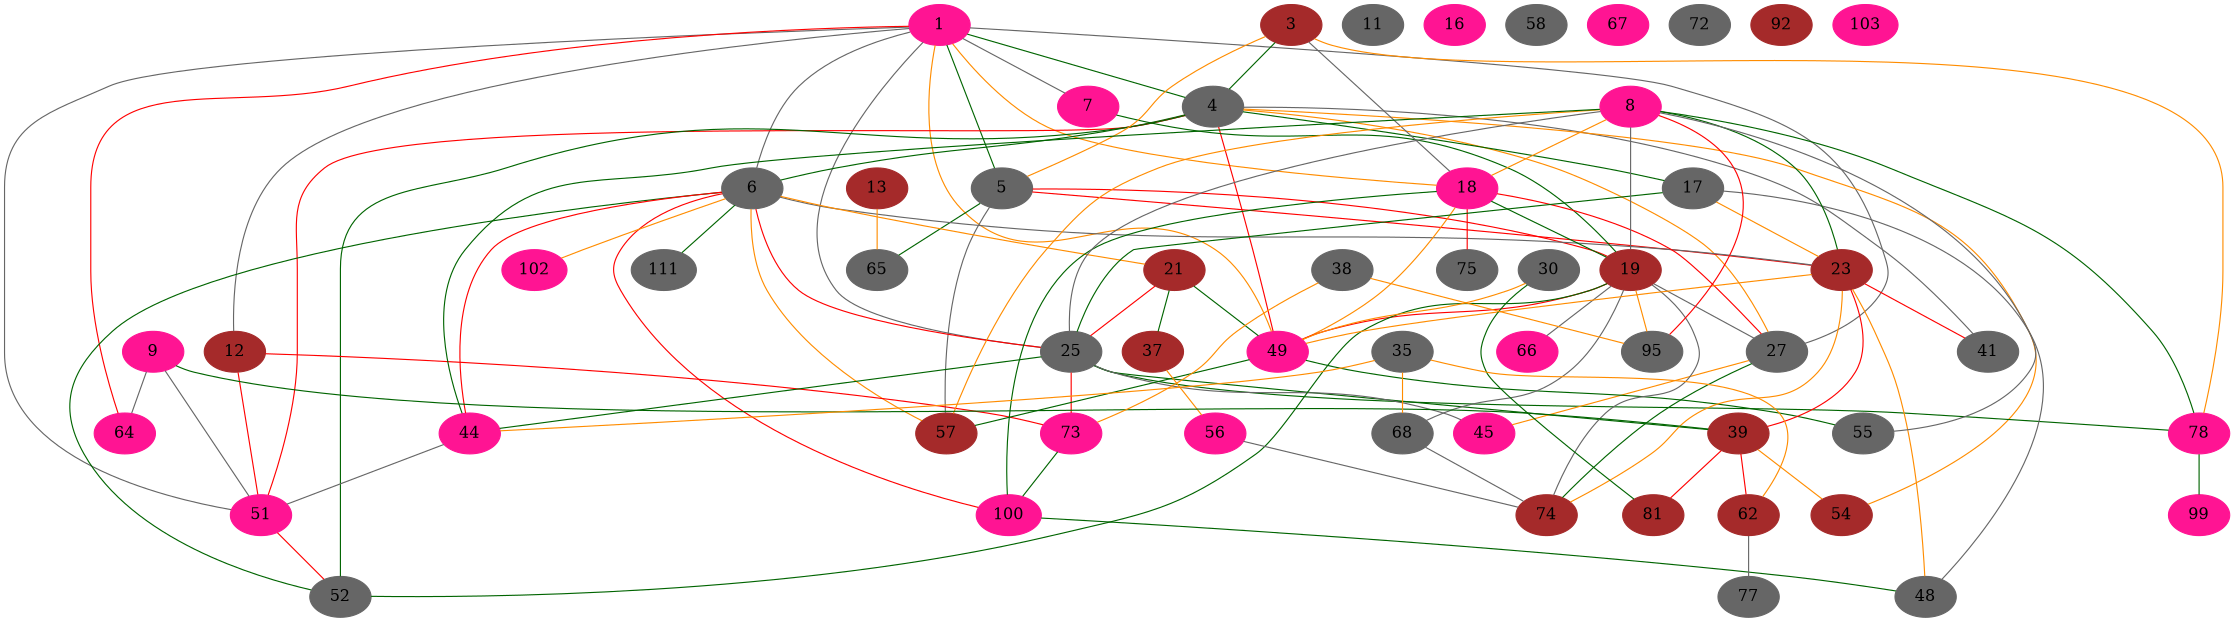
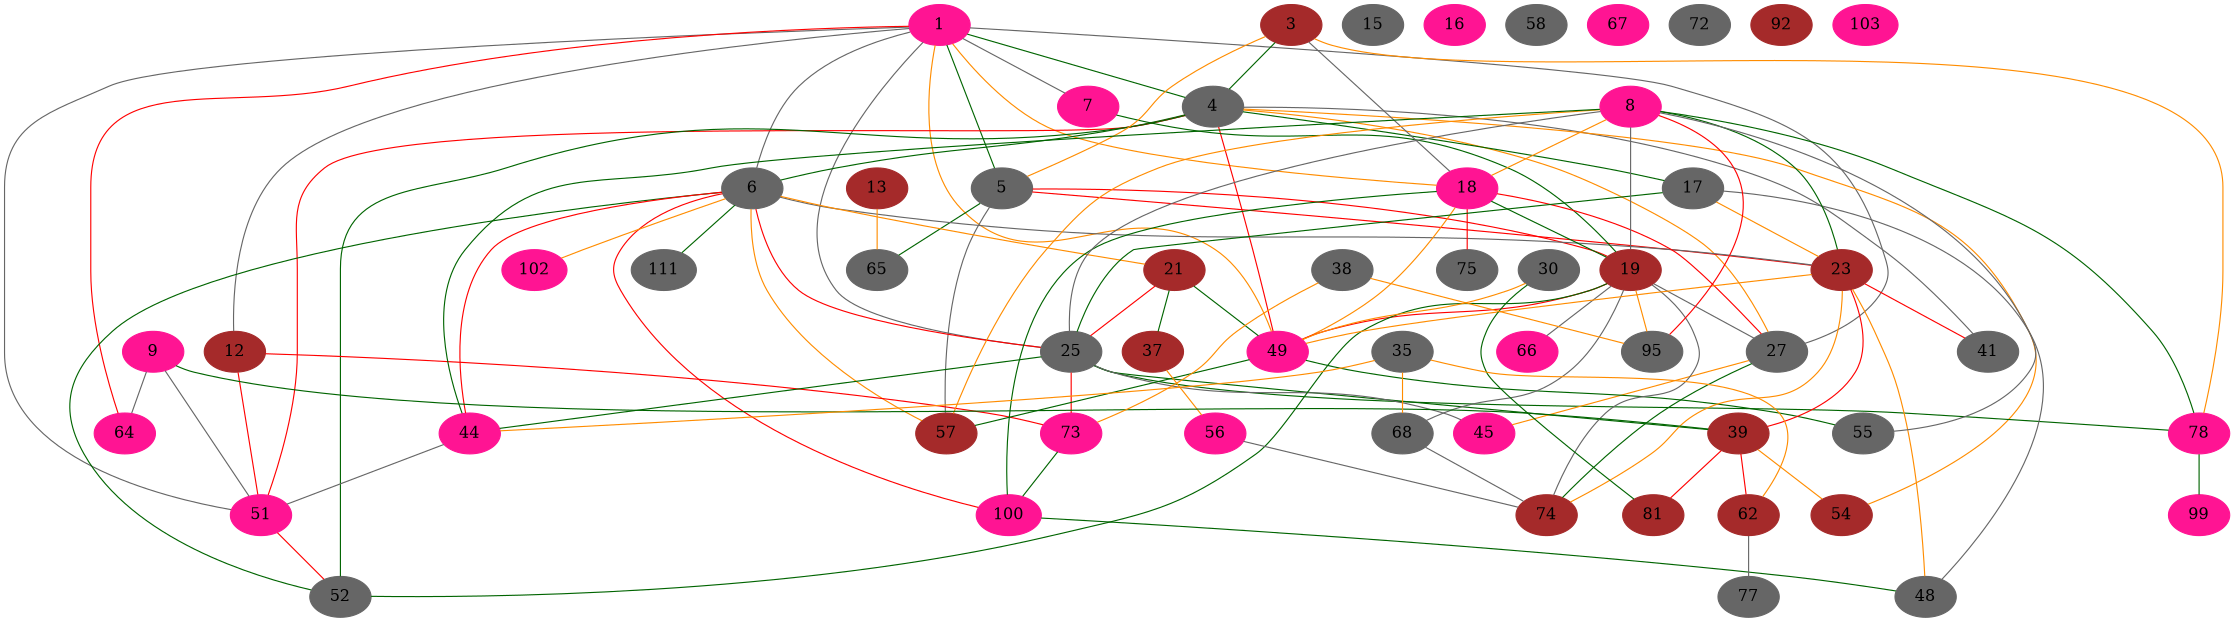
node "11": label "11" -> "15"
